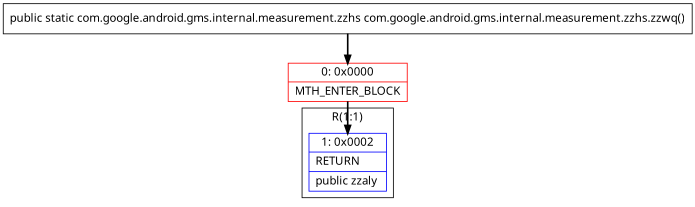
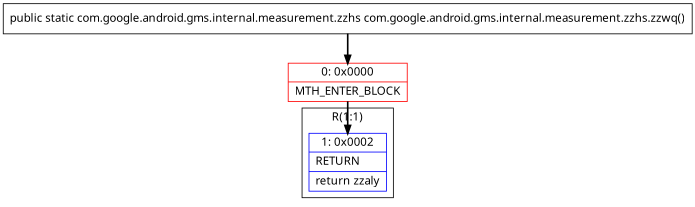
node "1: 0x0002": text "public zzaly" -> "return zzaly"
